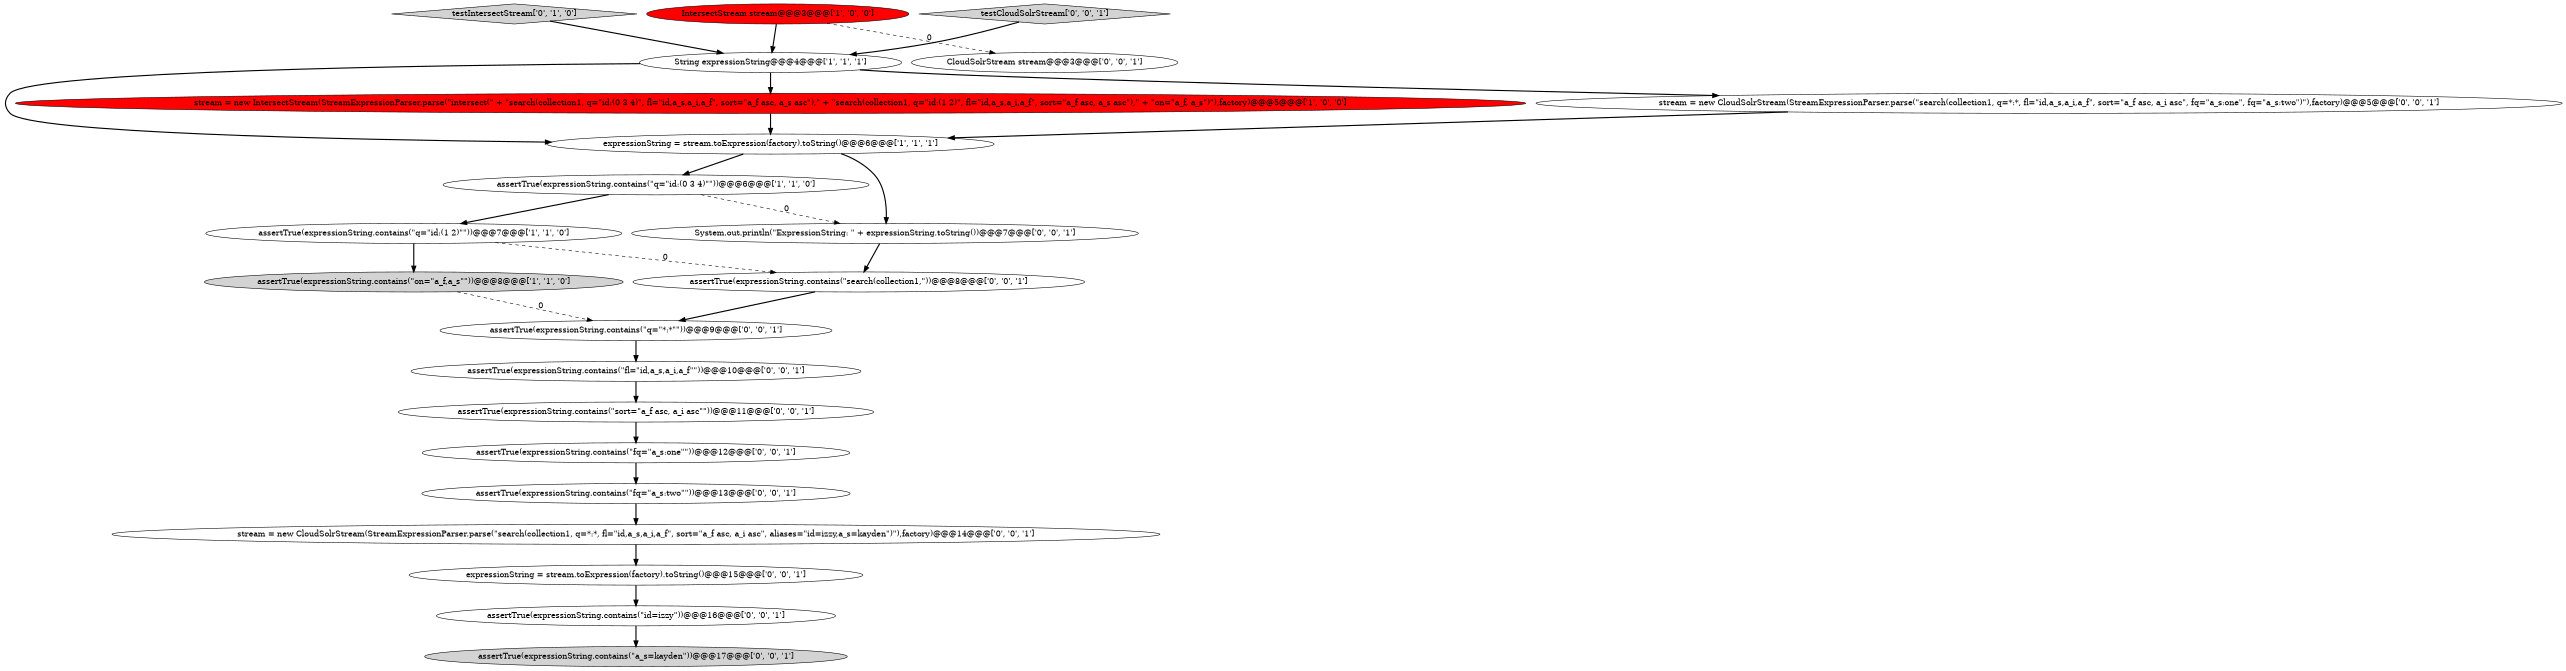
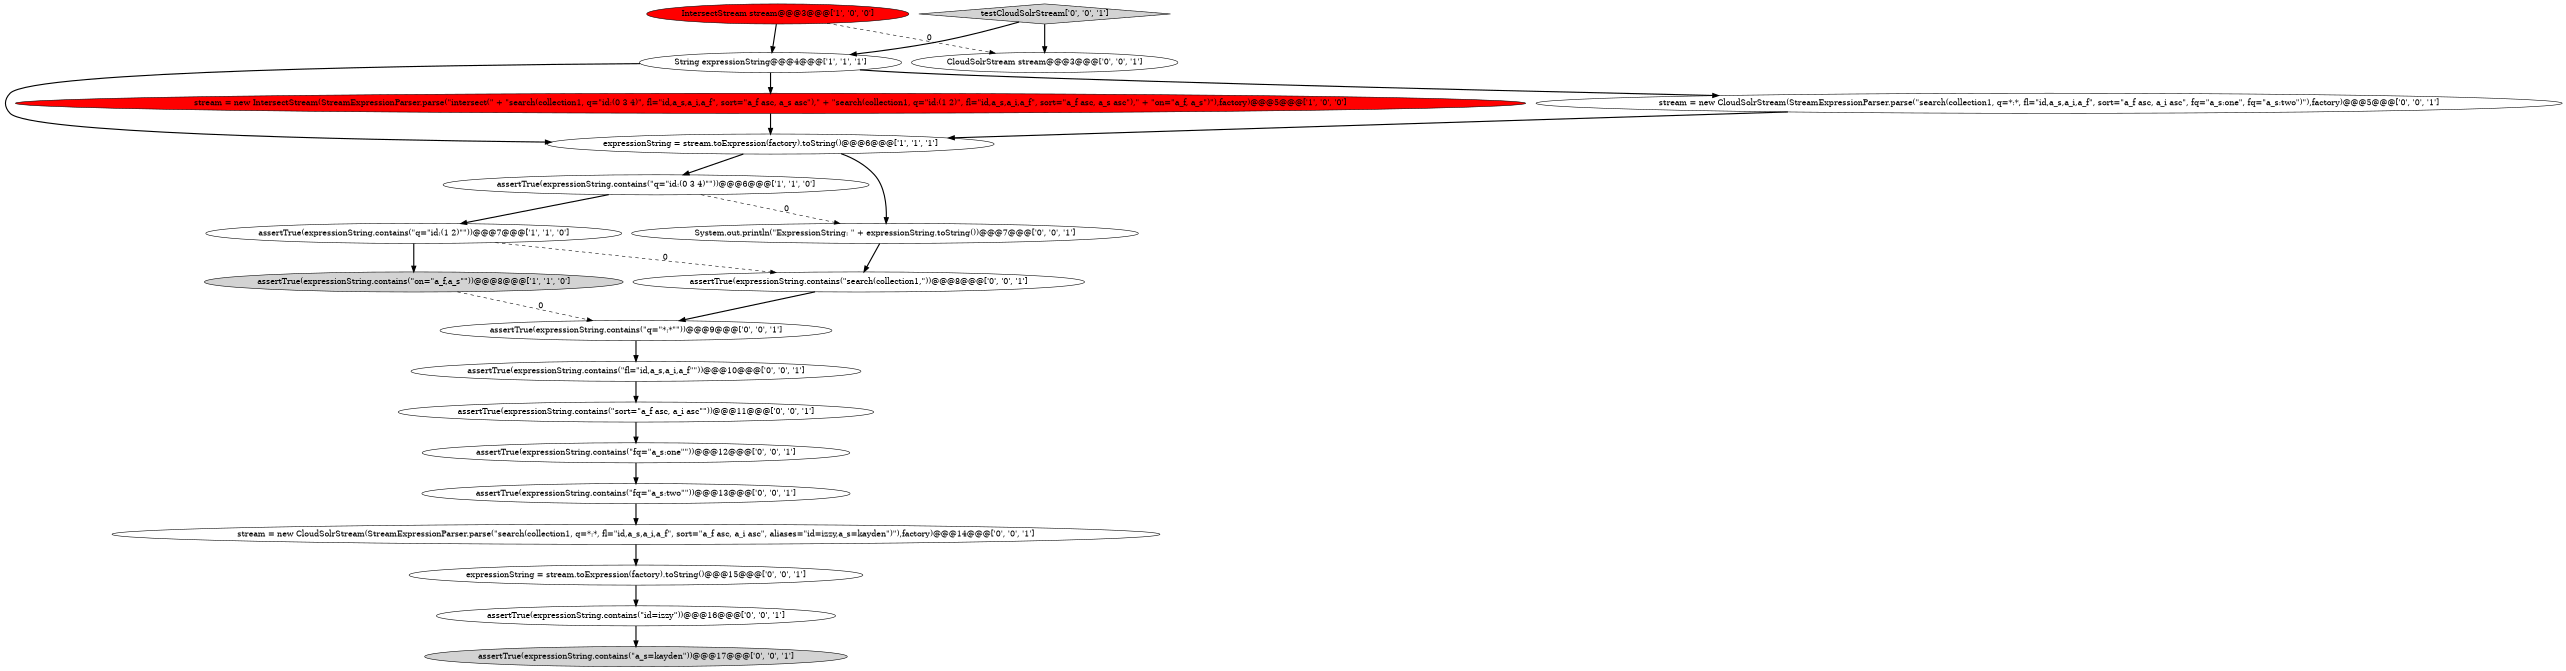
node "testIntersectStream['0', '1', '0']": removed
edge "testCloudSolrStream['0', '0', '1']" -> "CloudSolrStream stream@@@3@@@['0', '0', '1']": added
